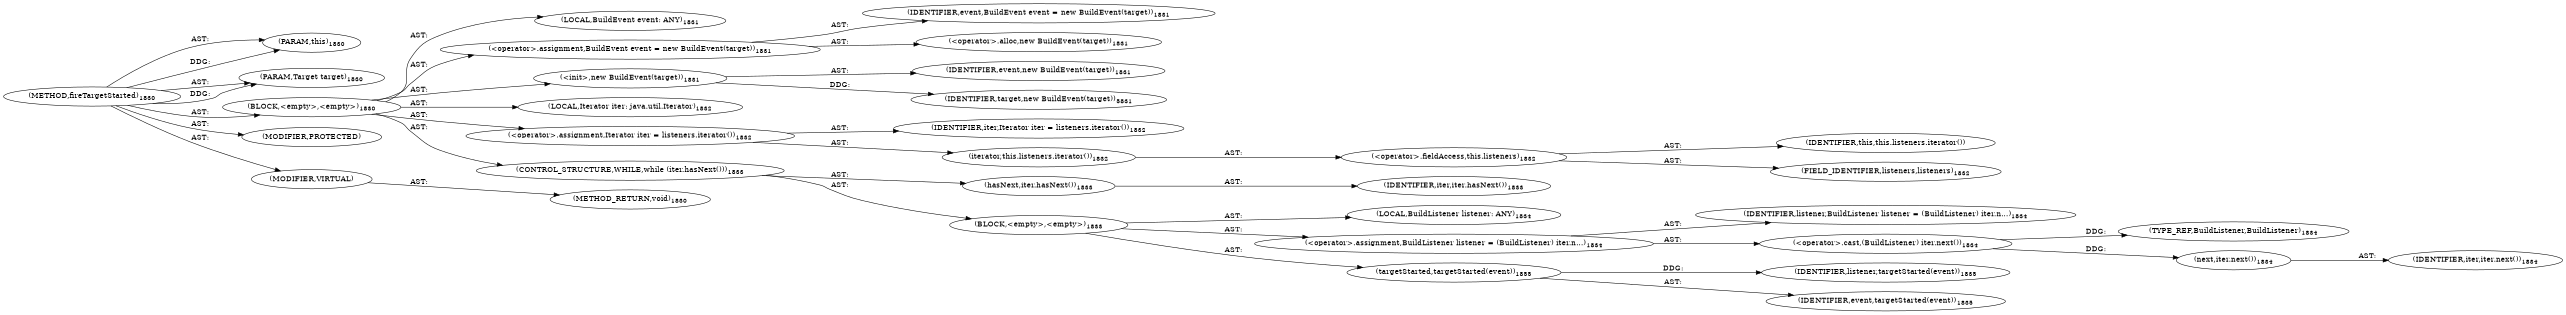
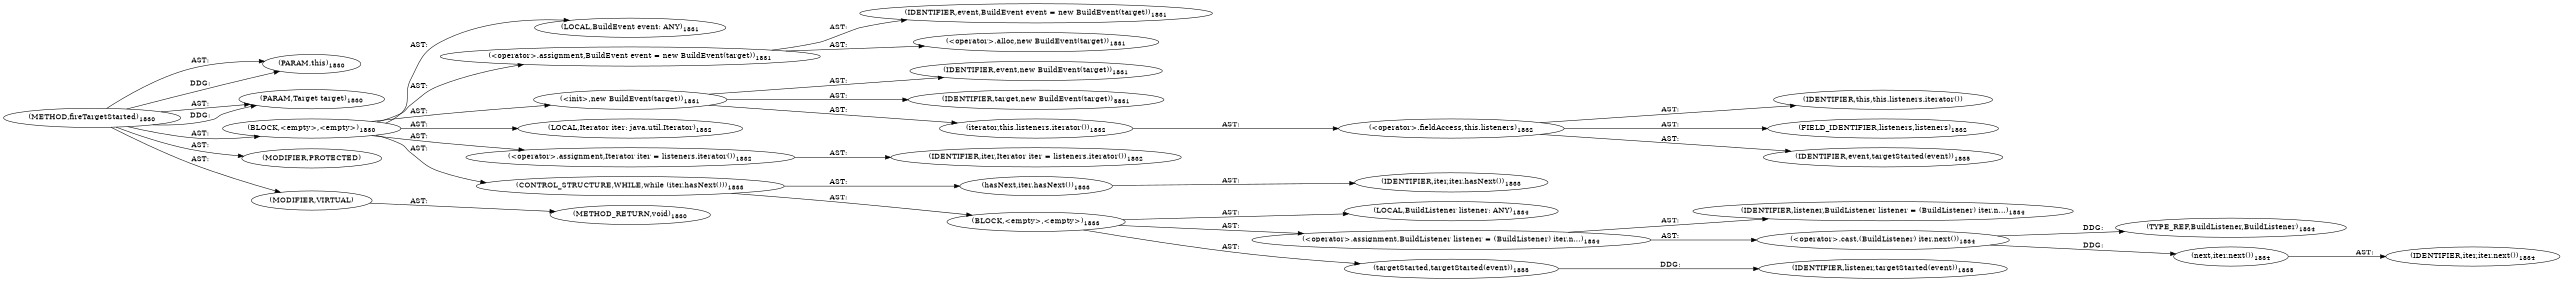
edge "(<init>,new BuildEvent(target))" -> "(IDENTIFIER,target,new BuildEvent(target))": label "DDG: " -> "AST: "
edge "(<operator>.assignment,Iterator iter = listeners.iterator())" -> "(iterator,this.listeners.iterator())": now "(<init>,new BuildEvent(target))" -> "(iterator,this.listeners.iterator())"
edge "(targetStarted,targetStarted(event))" -> "(IDENTIFIER,event,targetStarted(event))": now "(<operator>.fieldAccess,this.listeners)" -> "(IDENTIFIER,event,targetStarted(event))"
